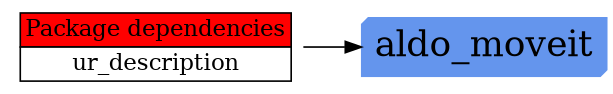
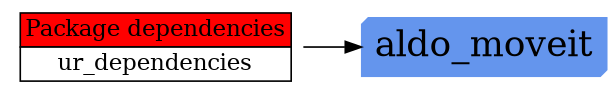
node "Package dependencies": text "ur_description" -> "ur_dependencies"
